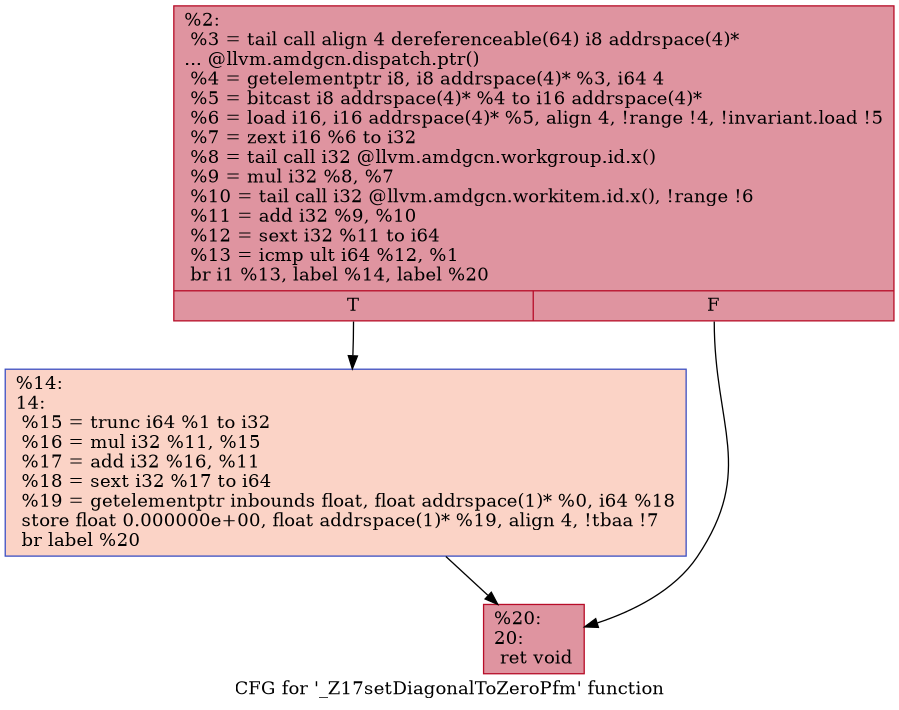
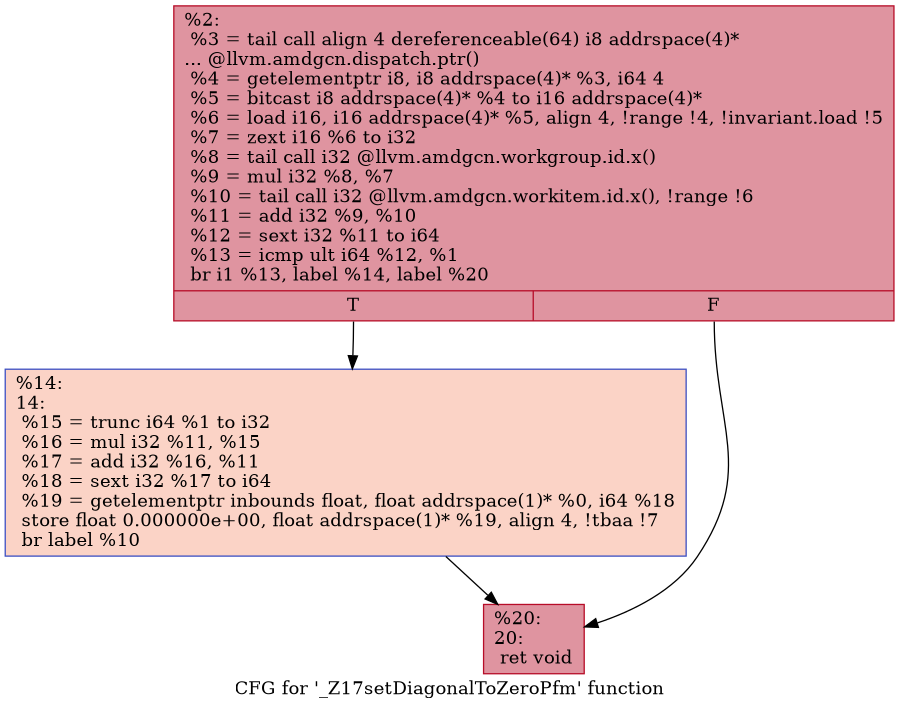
node "%14:": text "br label %20" -> "br label %10"
